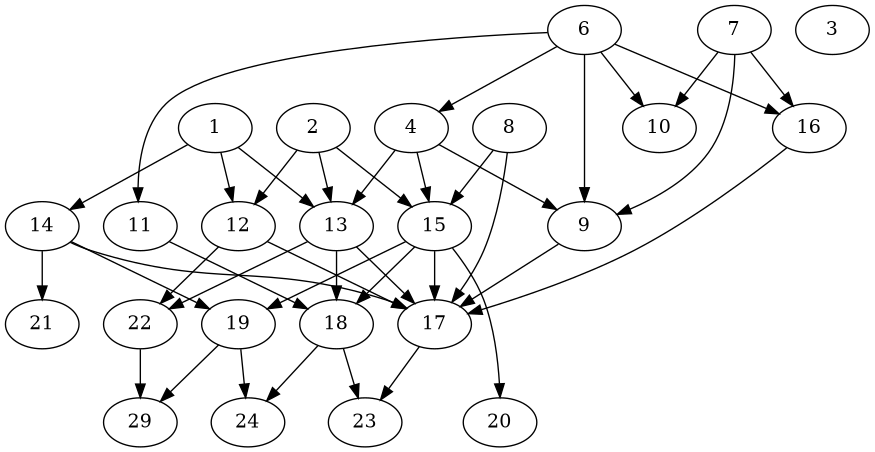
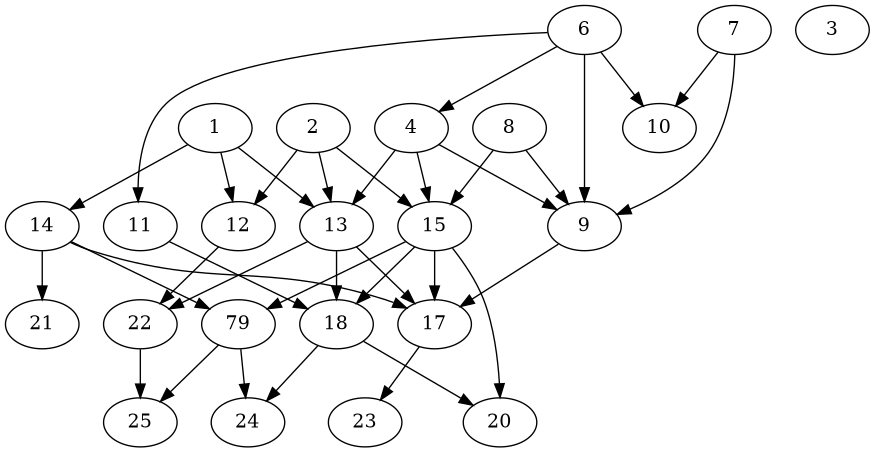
node "16": removed
edge "8" -> "17": now "8" -> "9"
edge "12" -> "17": removed
node "19": label "19" -> "79"
edge "18" -> "23": now "18" -> "20"
node "29": label "29" -> "25"
